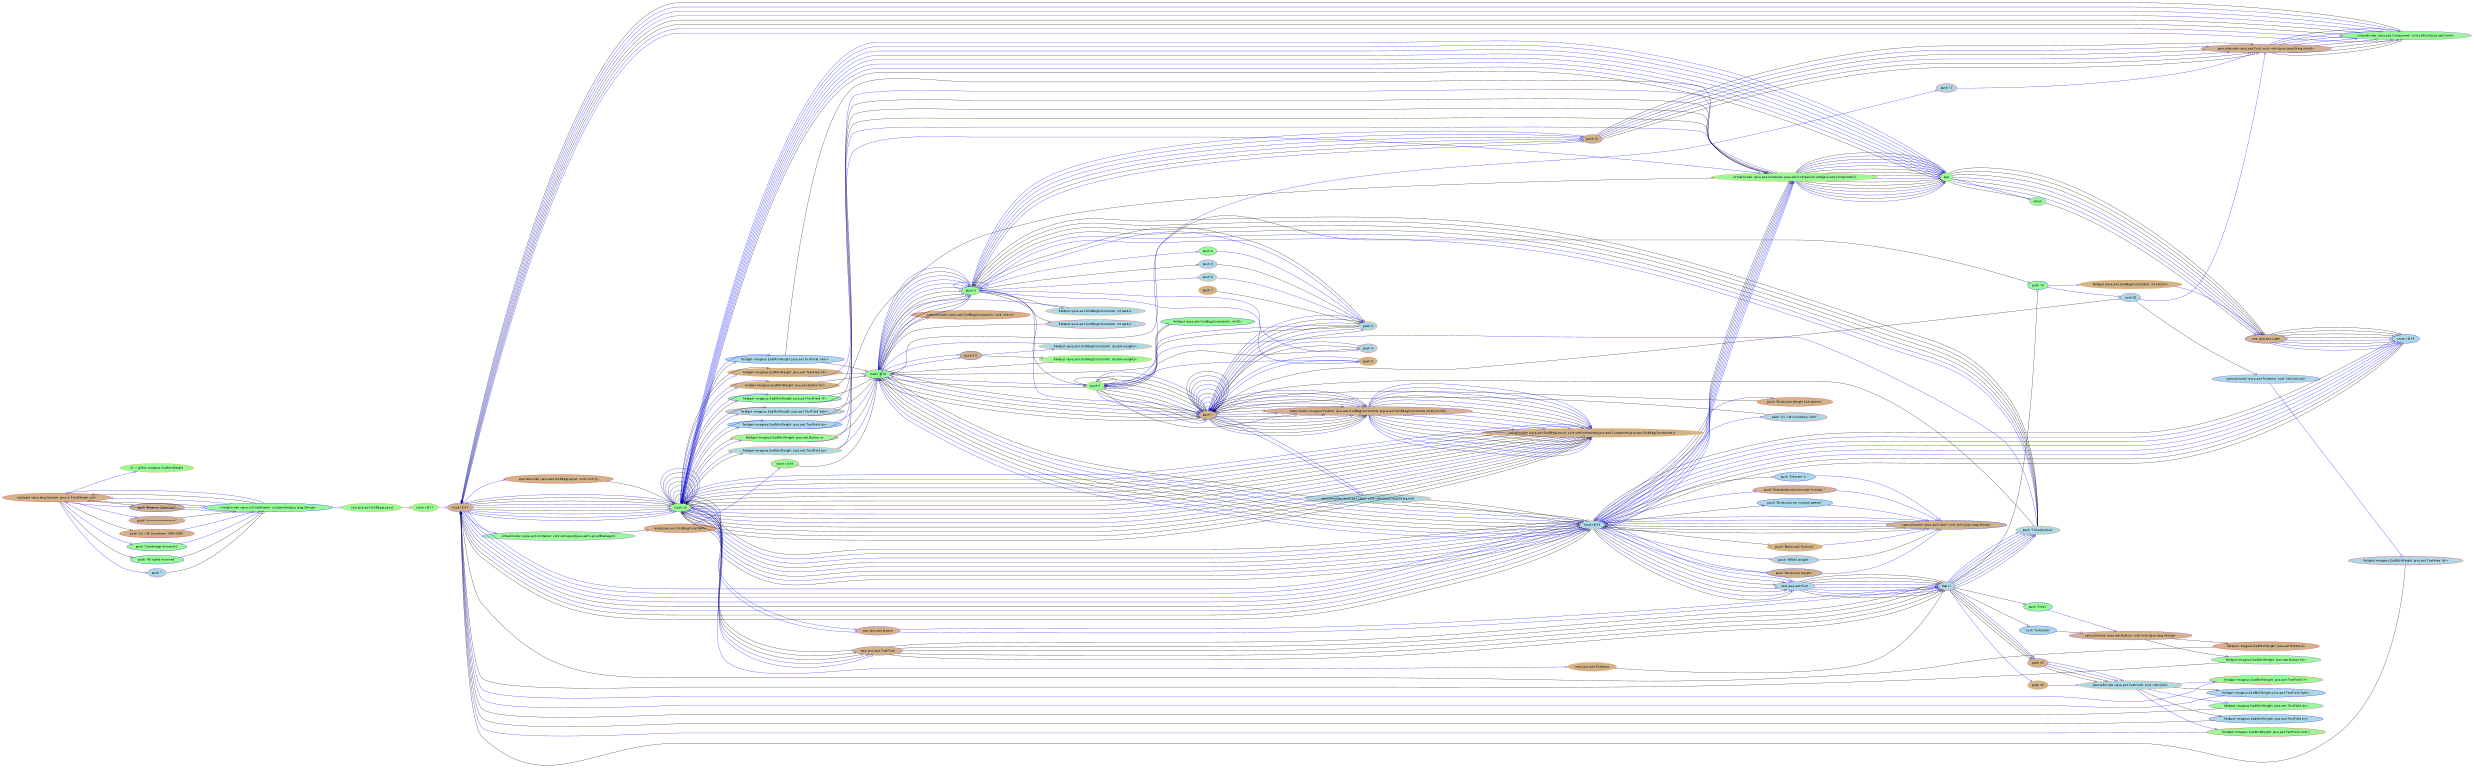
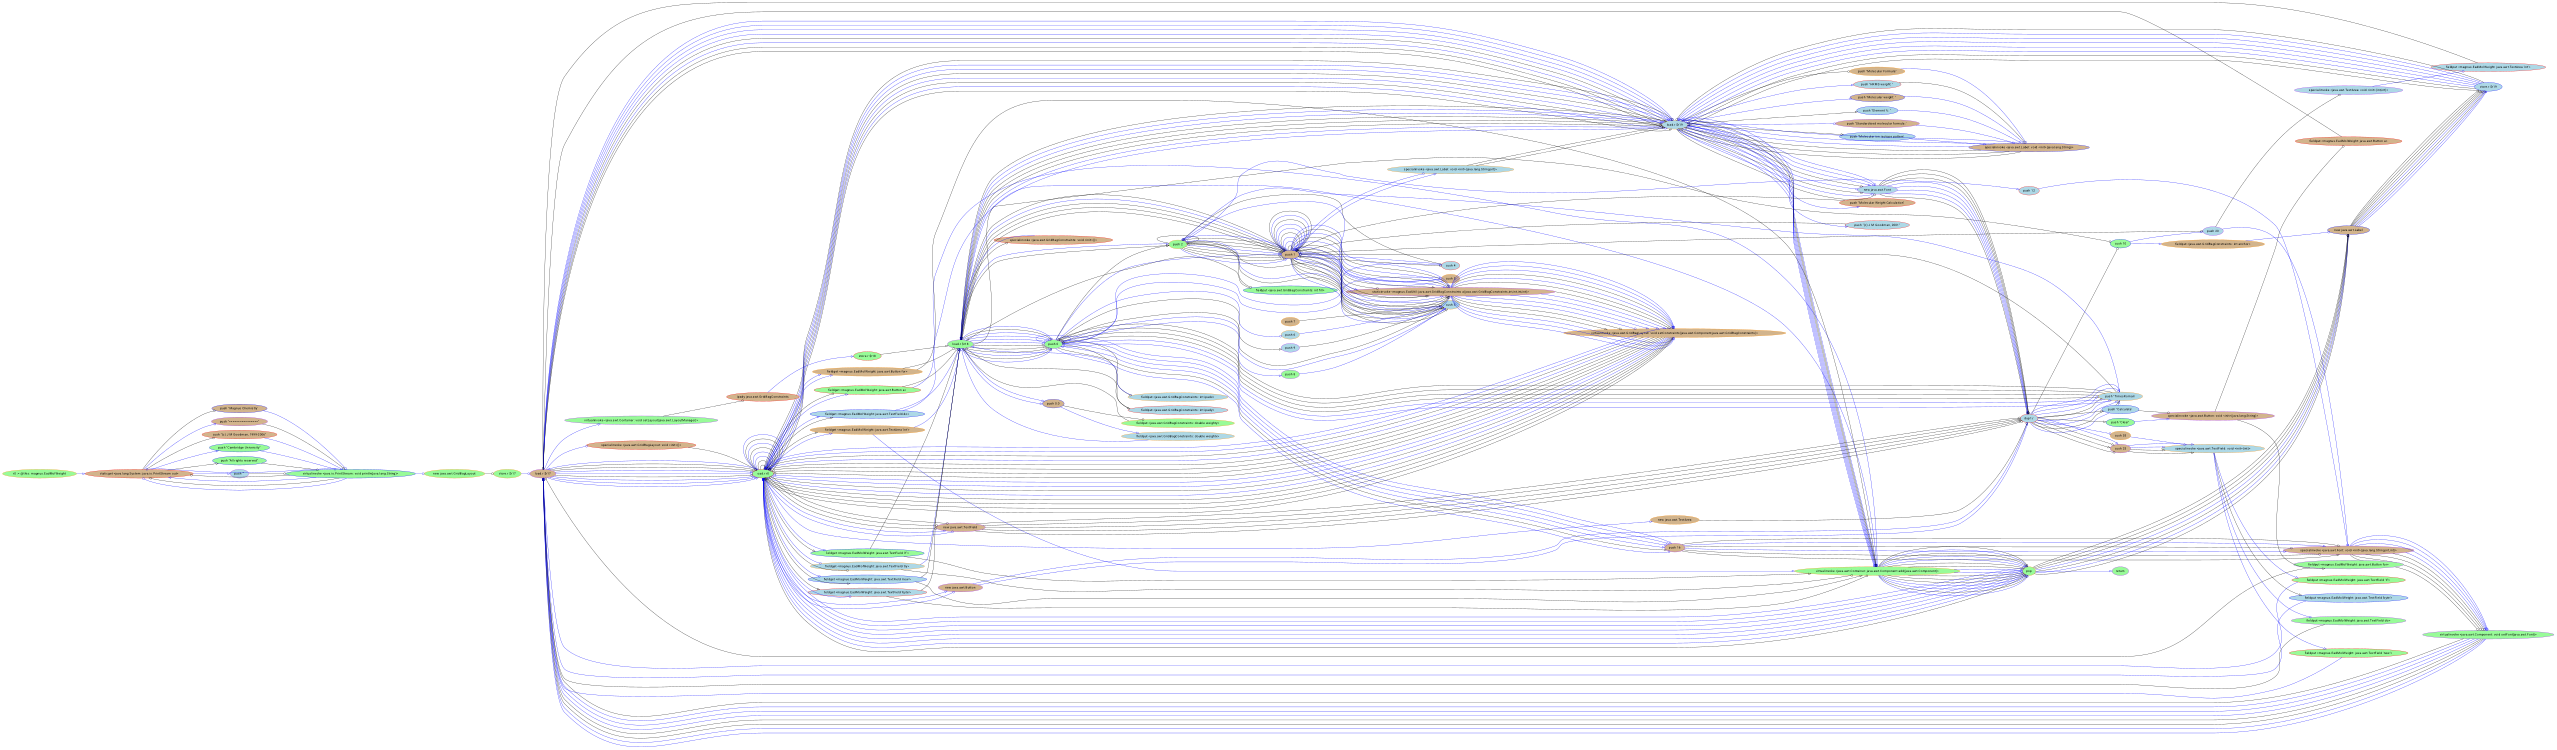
edge "staticget <java.lang.System: java.io.PrintStream out>" -> "r0 := @this: magnus.EadMolWeight": reversed
node "fieldput <magnus.EadMolWeight: java.awt.TextField try>": removed
